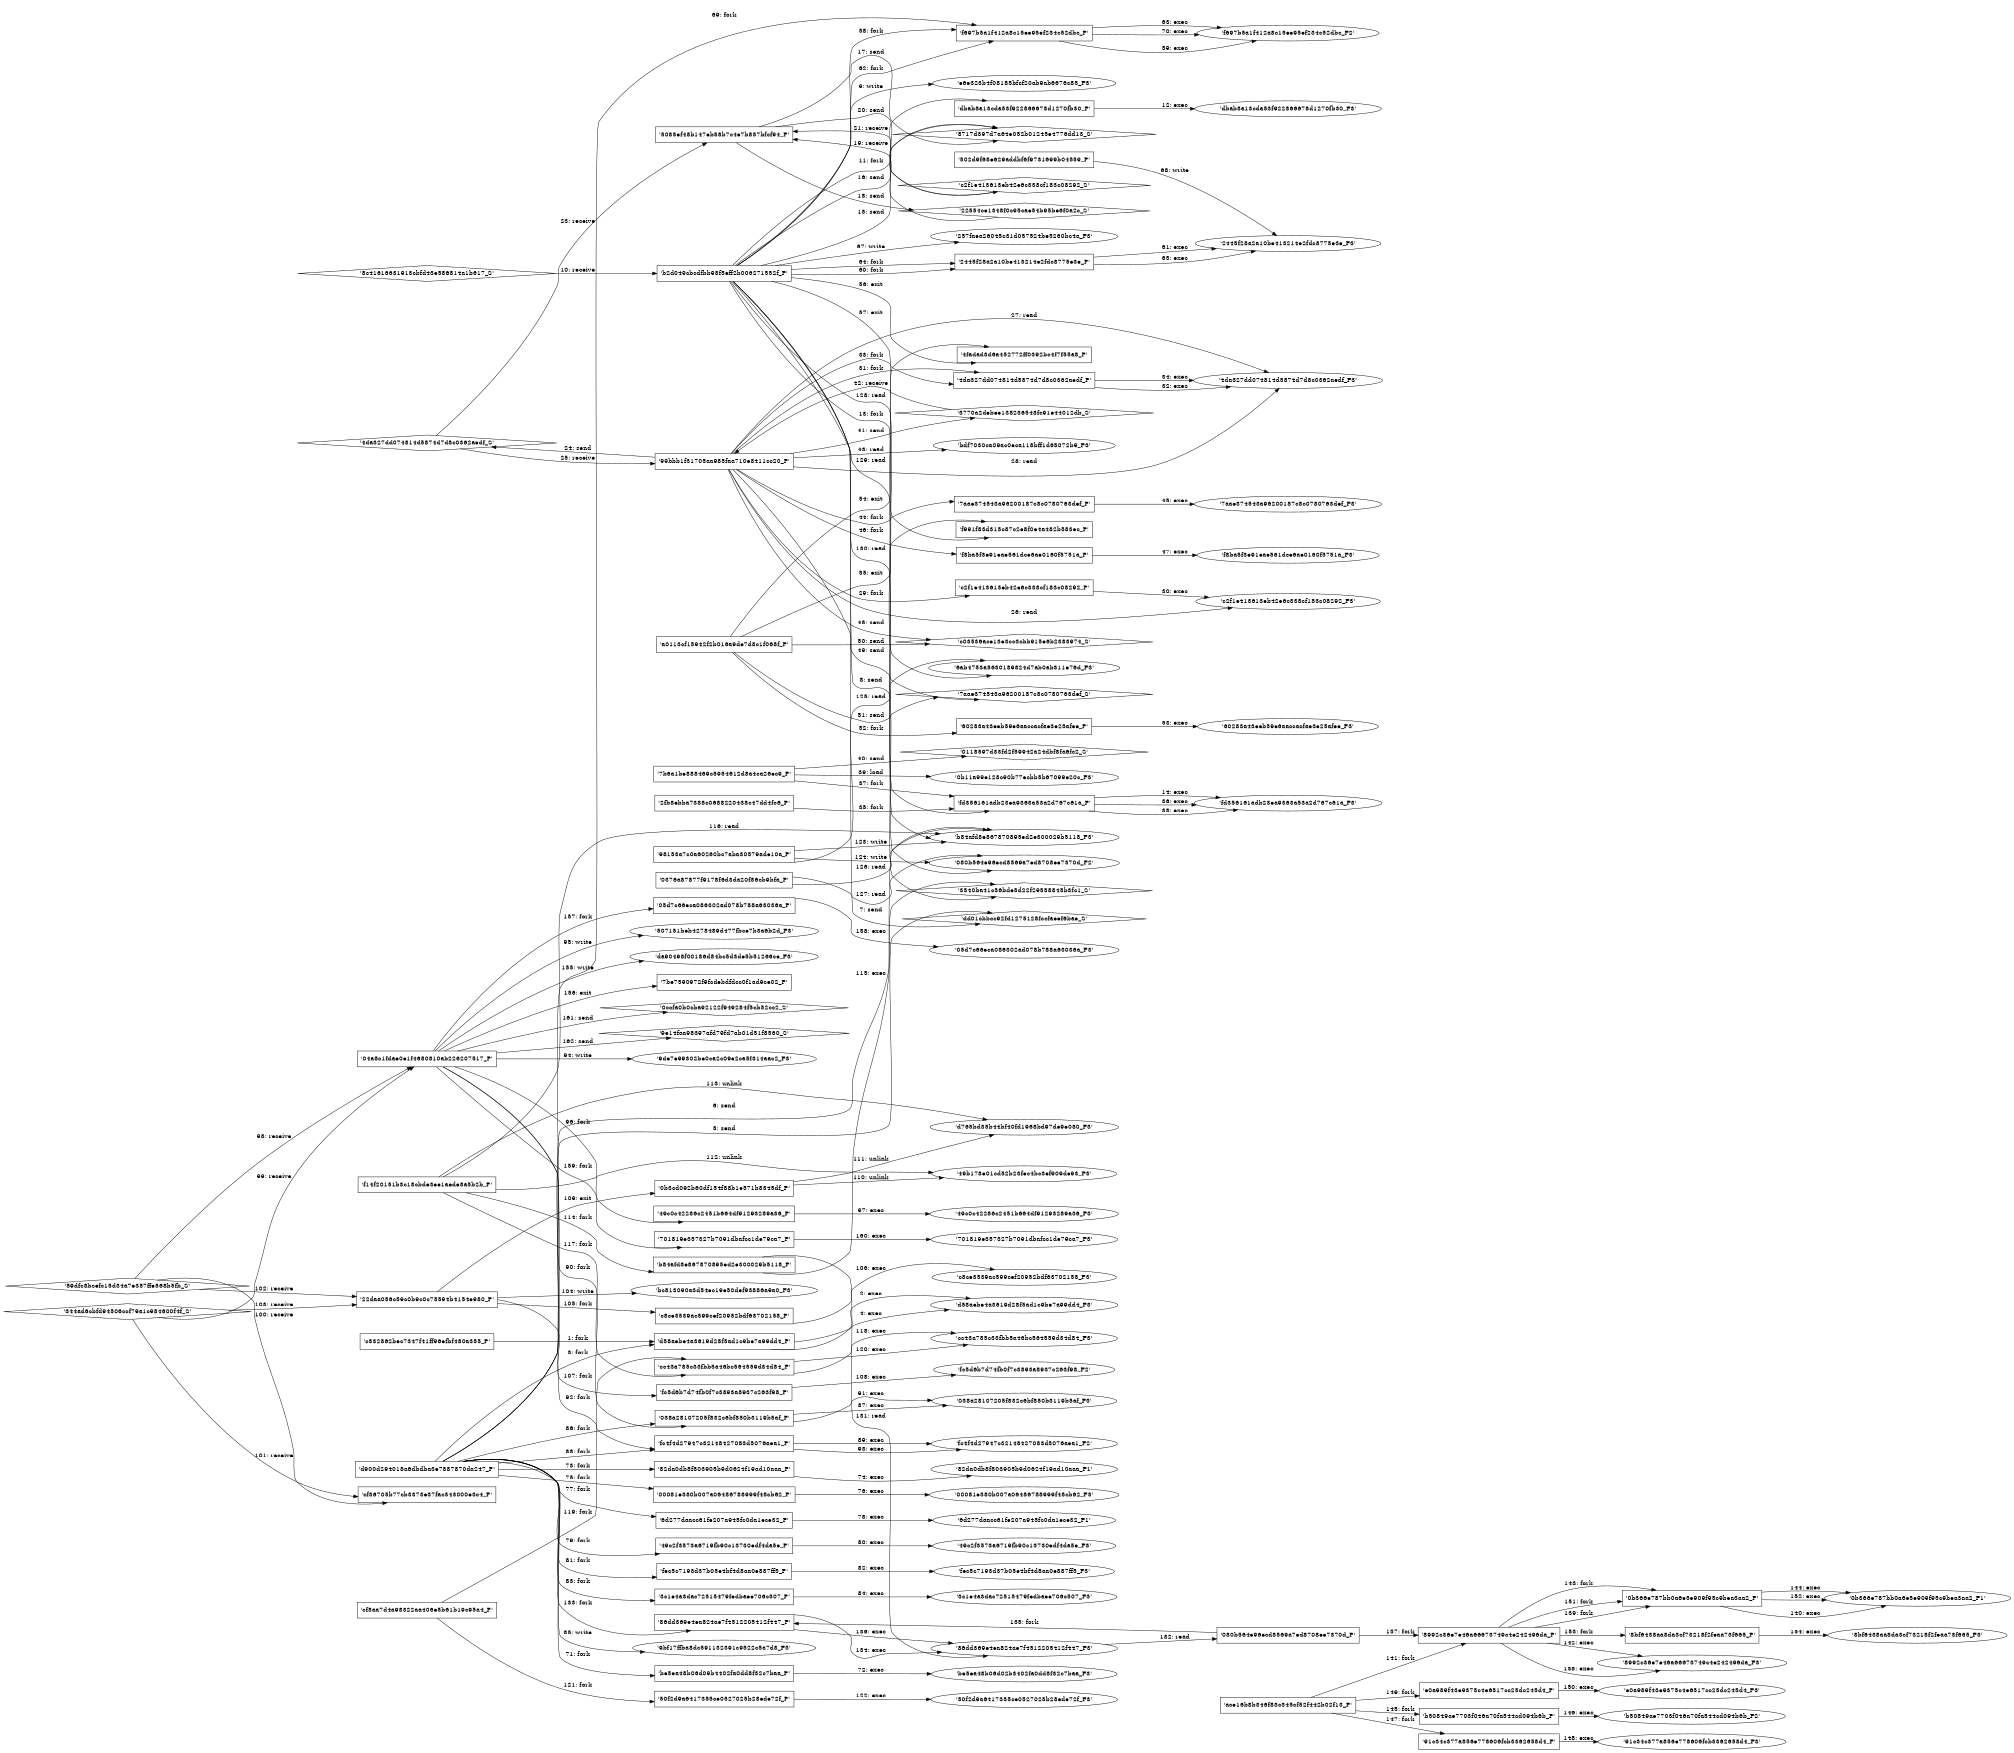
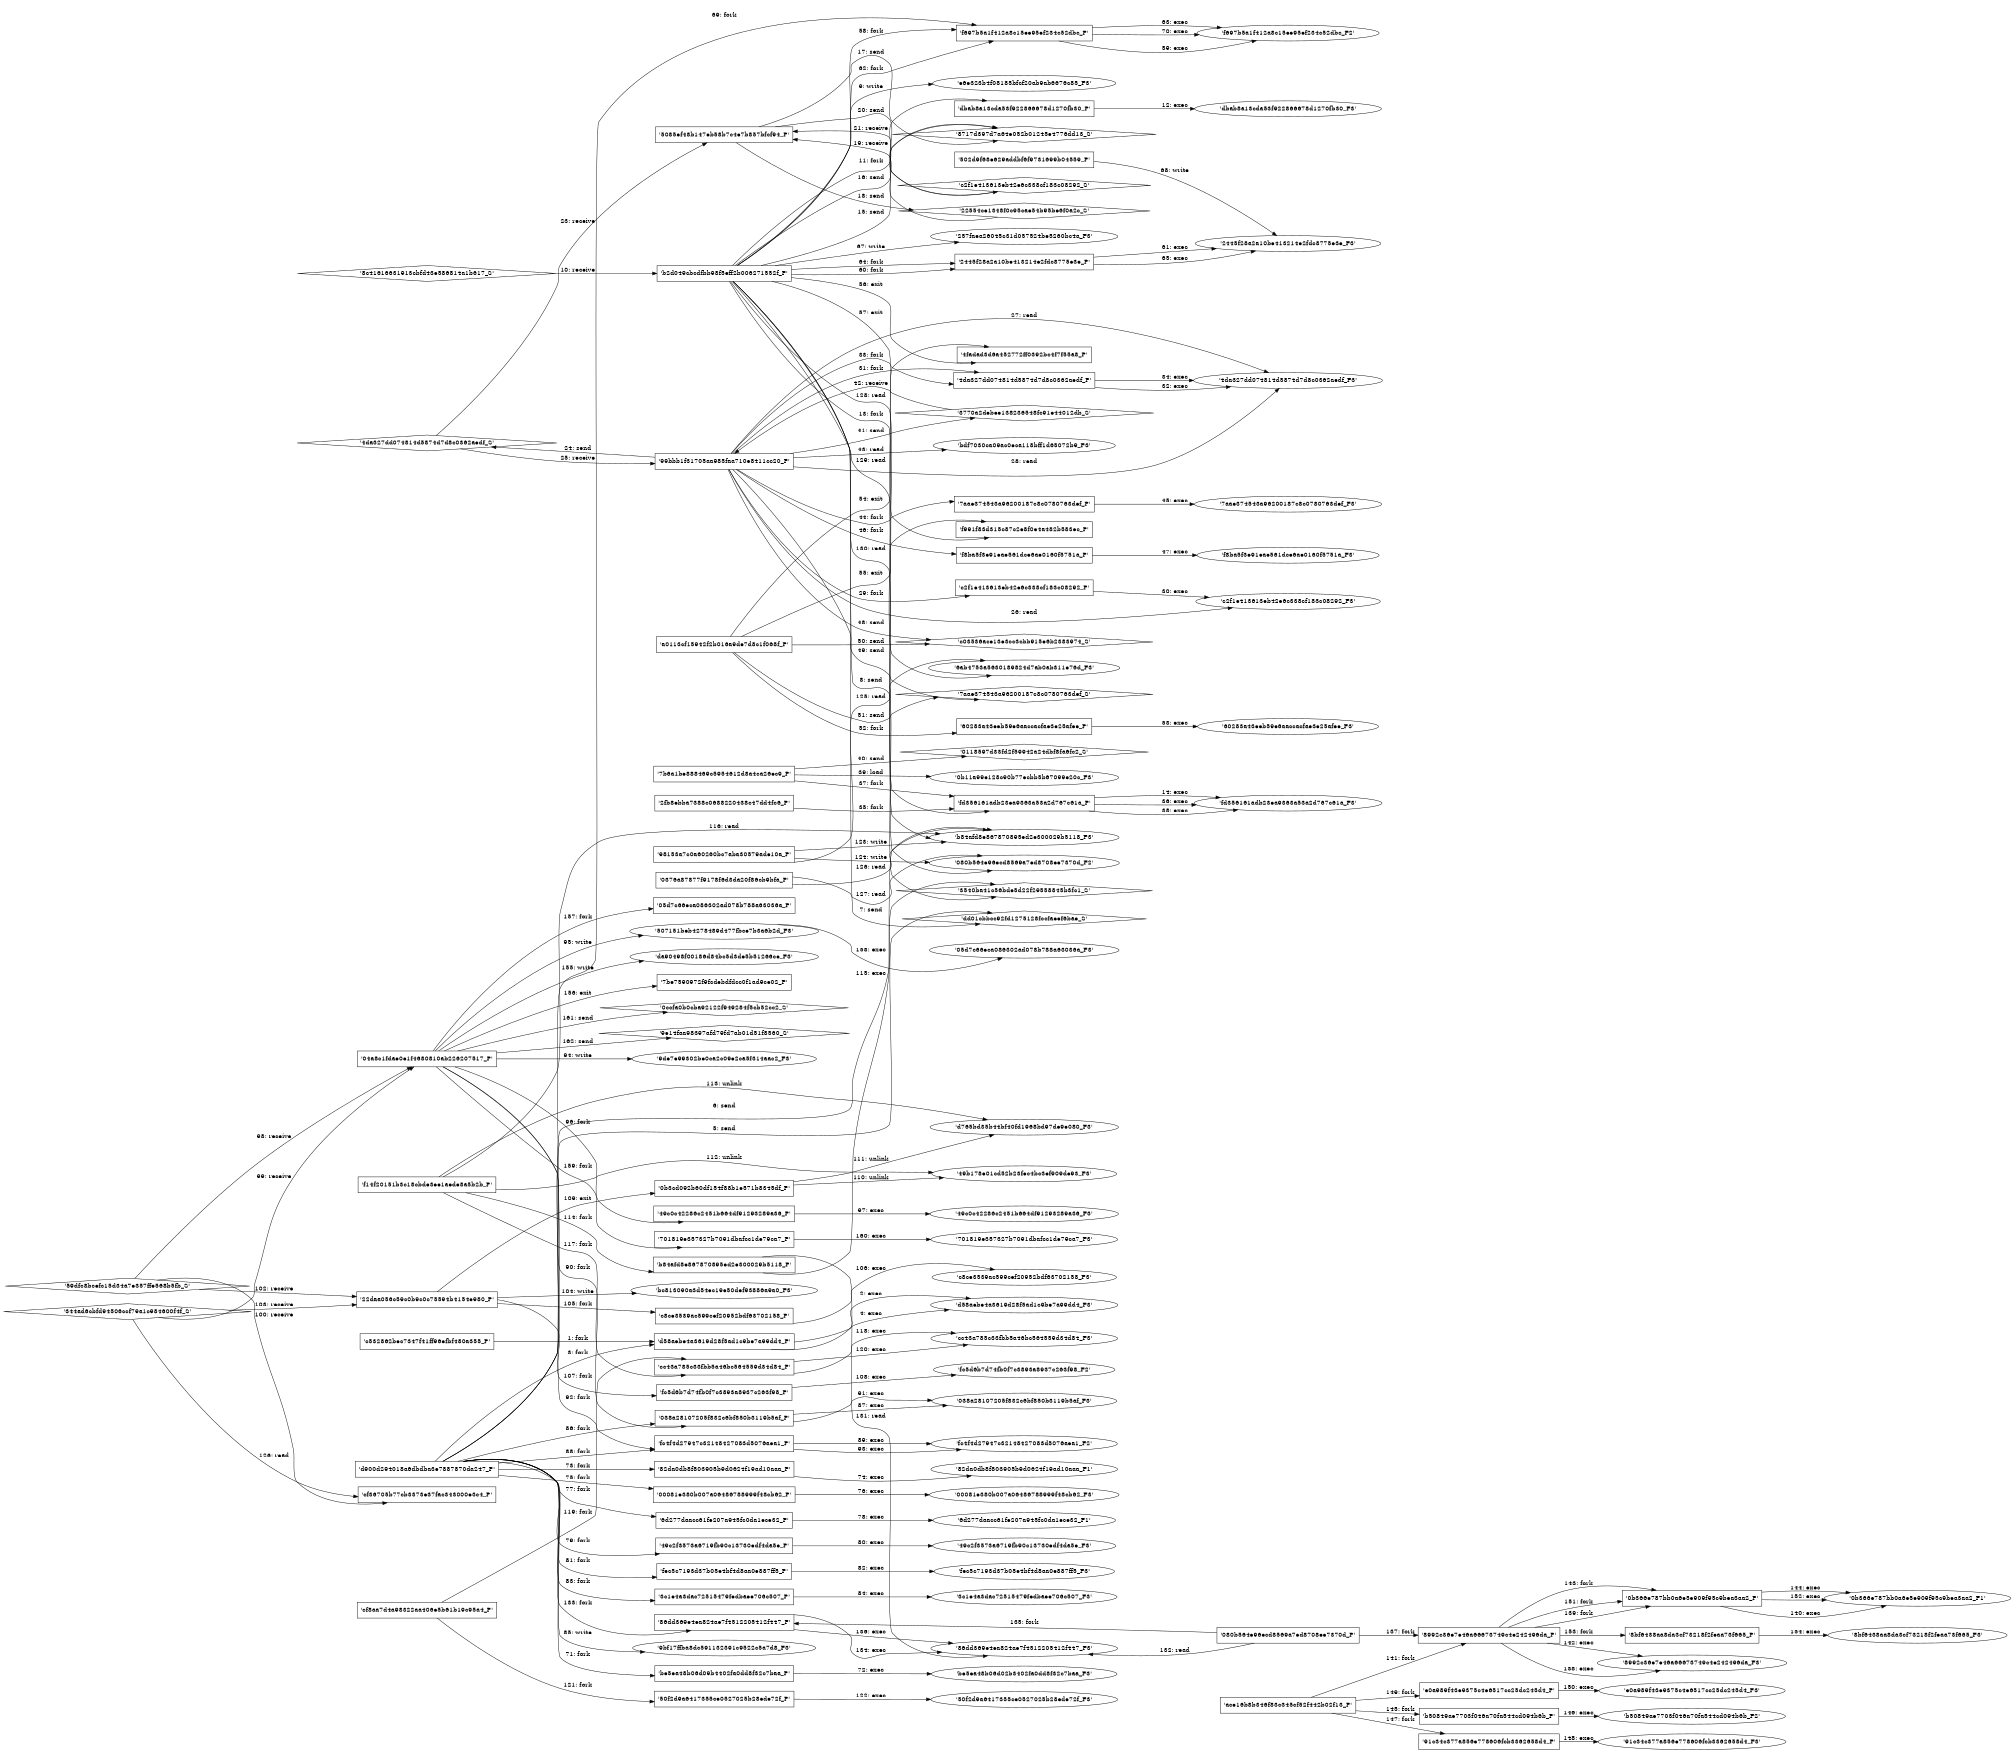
edge "'05d7c66eca086302ad078b788a63036a_P'" -> "'05d7c66eca086302ad078b788a63036a_F3'": now "'507151beb4278489d477fbce7b3a6b2d_F3'" -> "'05d7c66eca086302ad078b788a63036a_F3'"
edge "'344ad6cbfd94506ccf79a1c984600f4f_S'" -> "'cf36705b77cb3373e37fac343000e3c4_P'": label "101: receive" -> "126: read"
edge "'86dd369e4ea824ae7f4512205412f447_F3'" -> "'080b564e96ecd8569a7ed8708ee7370d_P'": reversed
